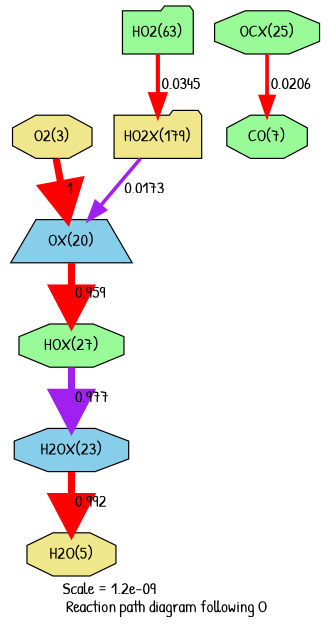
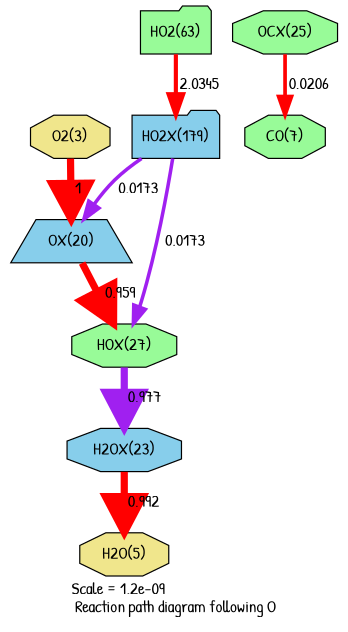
edge "HO2(63)" -> "HO2X(179)": label " 0.0345" -> " 2.0345"
node "HO2X(179)": fillcolor khaki -> skyblue
edge "HO2X(179)" -> "HOX(27)": added, label "0.0173"
